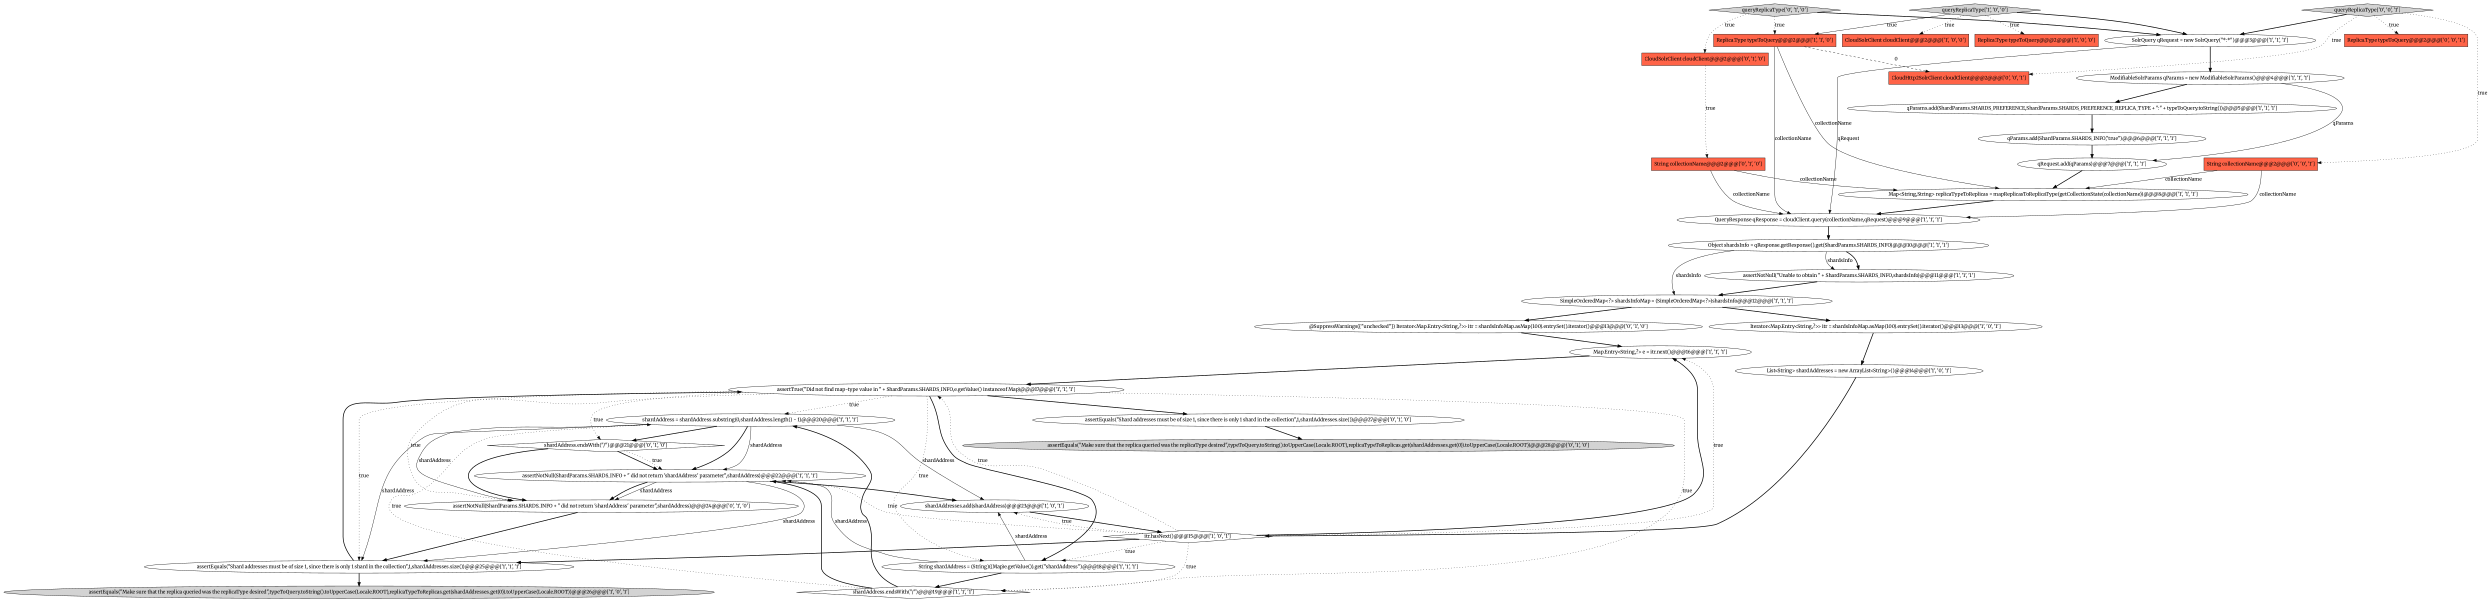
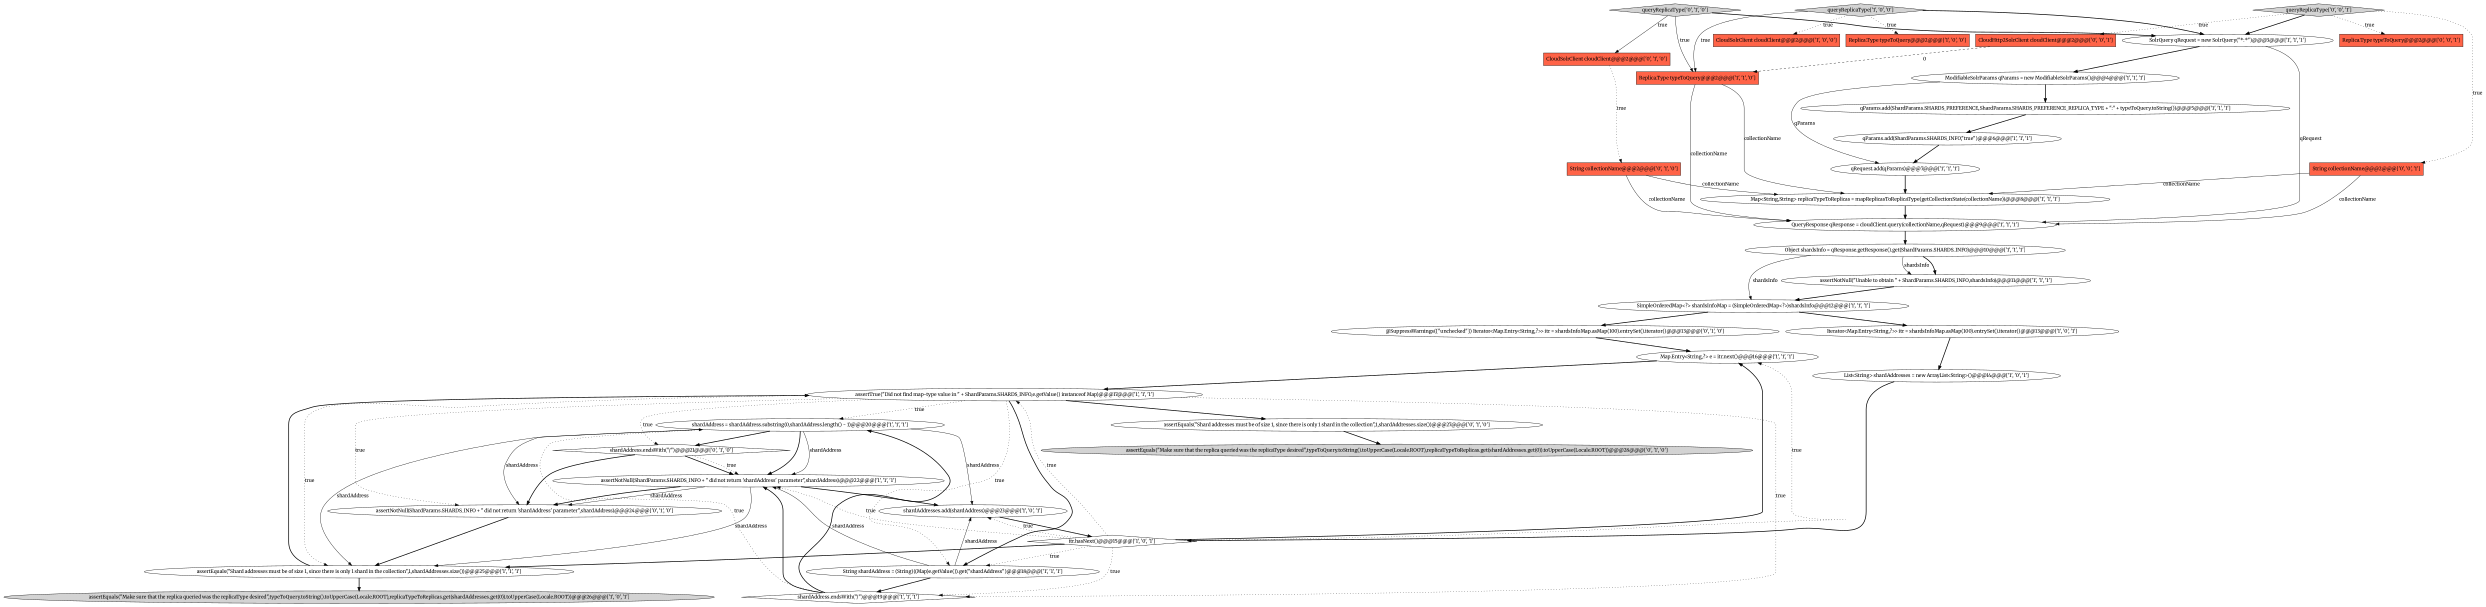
edge "queryReplicaType['0', '1', '0']" -> "Replica.Type typeToQuery@@@2@@@['1', '1', '0']": style dotted -> solid
edge "queryReplicaType['0', '1', '0']" -> "CloudSolrClient cloudClient@@@2@@@['0', '1', '0']": style dotted -> solid
edge "Replica.Type typeToQuery@@@2@@@['1', '1', '0']" -> "CloudHttp2SolrClient cloudClient@@@2@@@['0', '0', '1']": reversed
